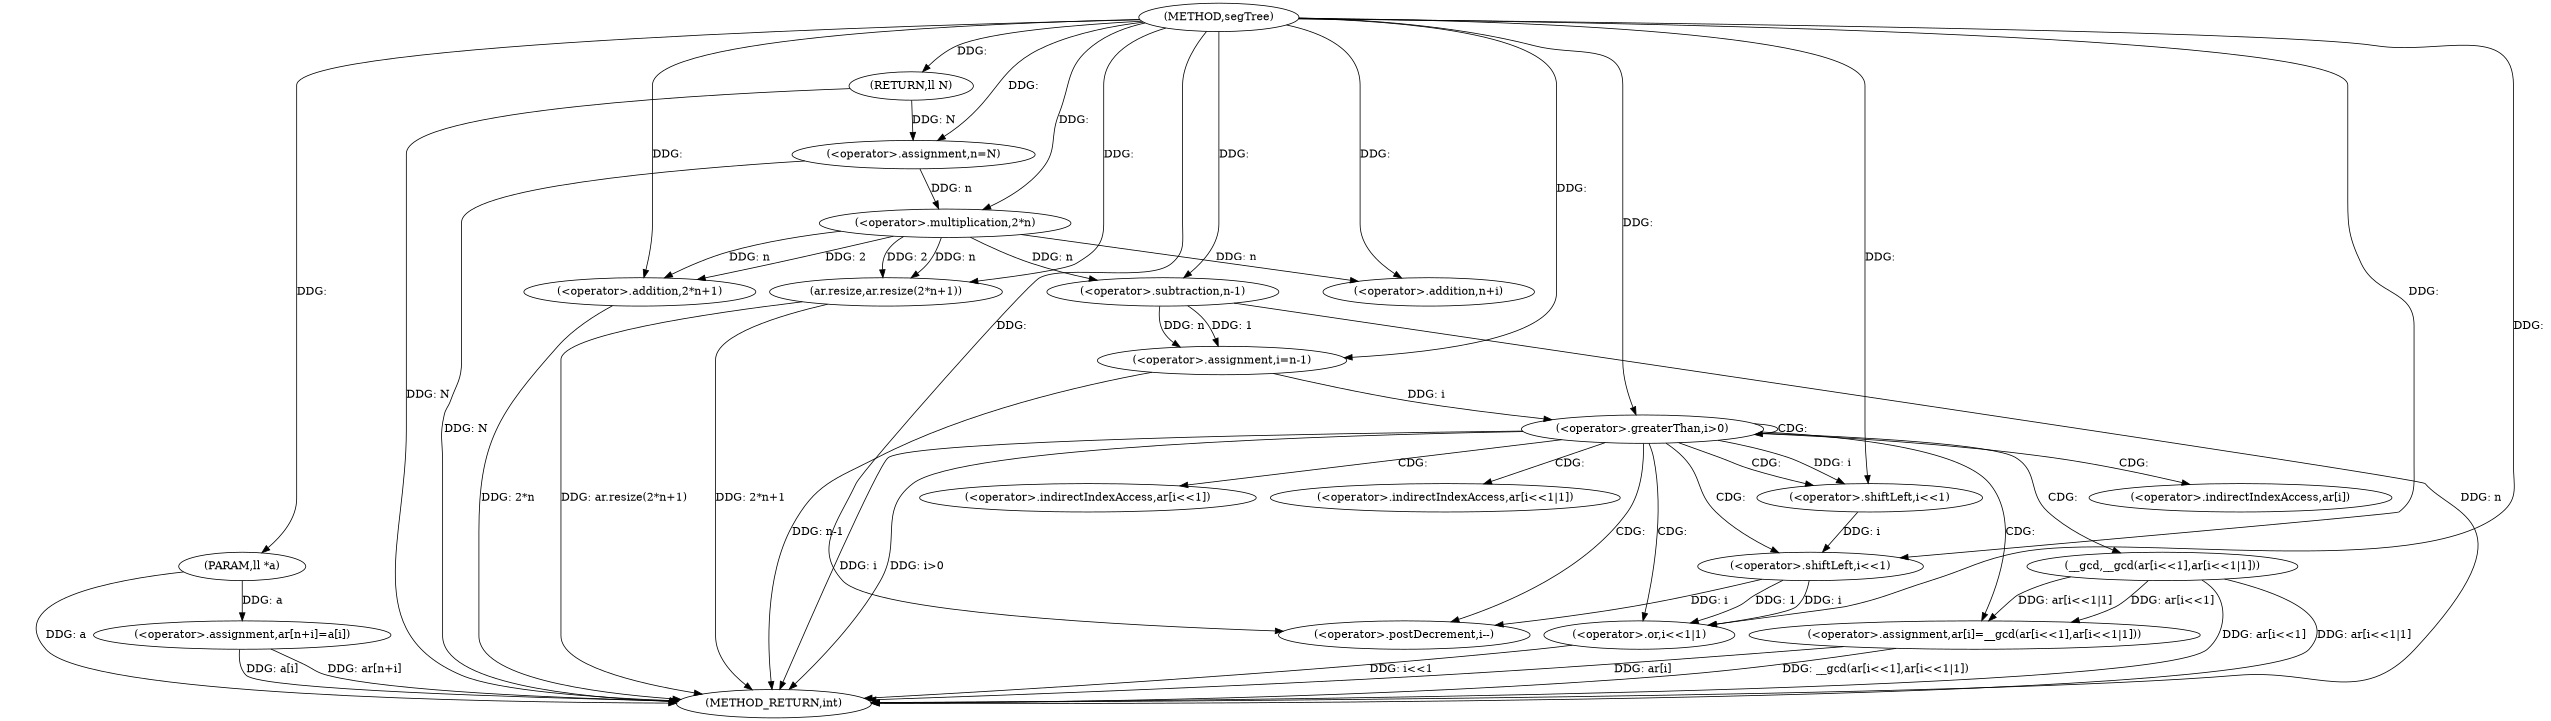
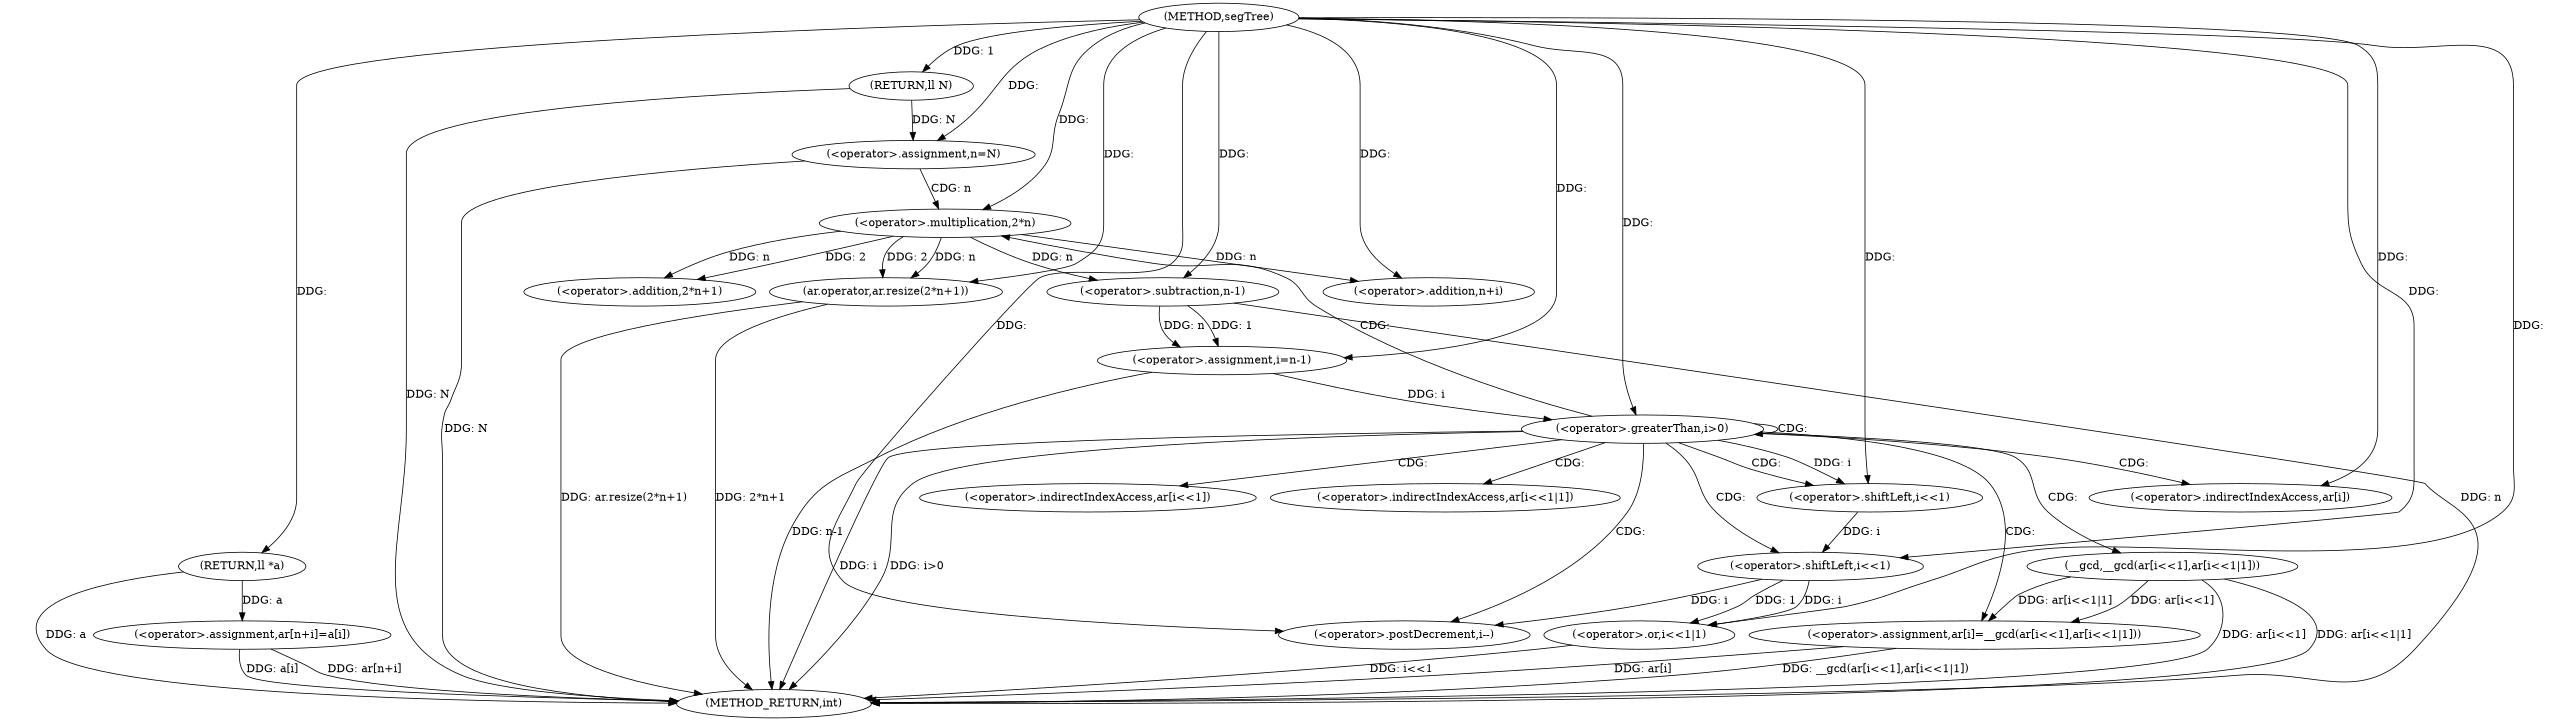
edge "(METHOD,segTree)" -> "(<operator>.addition,2*n+1)": now "(METHOD,segTree)" -> "(<operator>.indirectIndexAccess,ar[i])"
edge "(METHOD,segTree)" -> "(RETURN,ll N)": label "DDG: " -> "DDG: 1"
edge "(<operator>.assignment,n=N)" -> "(<operator>.multiplication,2*n)": label "DDG: n" -> "CDG: n"
node "(ar.resize,ar.resize(2*n+1))": label "(ar.resize,ar.resize(2*n+1))" -> "(ar.operator,ar.resize(2*n+1))"
edge "(<operator>.greaterThan,i>0)" -> "(<operator>.or,i<<1|1)": now "(<operator>.greaterThan,i>0)" -> "(<operator>.multiplication,2*n)"
edge "(<operator>.addition,2*n+1)" -> "(METHOD_RETURN,int)": removed, label "DDG: 2*n"
node "(PARAM,ll *a)": label "(PARAM,ll *a)" -> "(RETURN,ll *a)"
